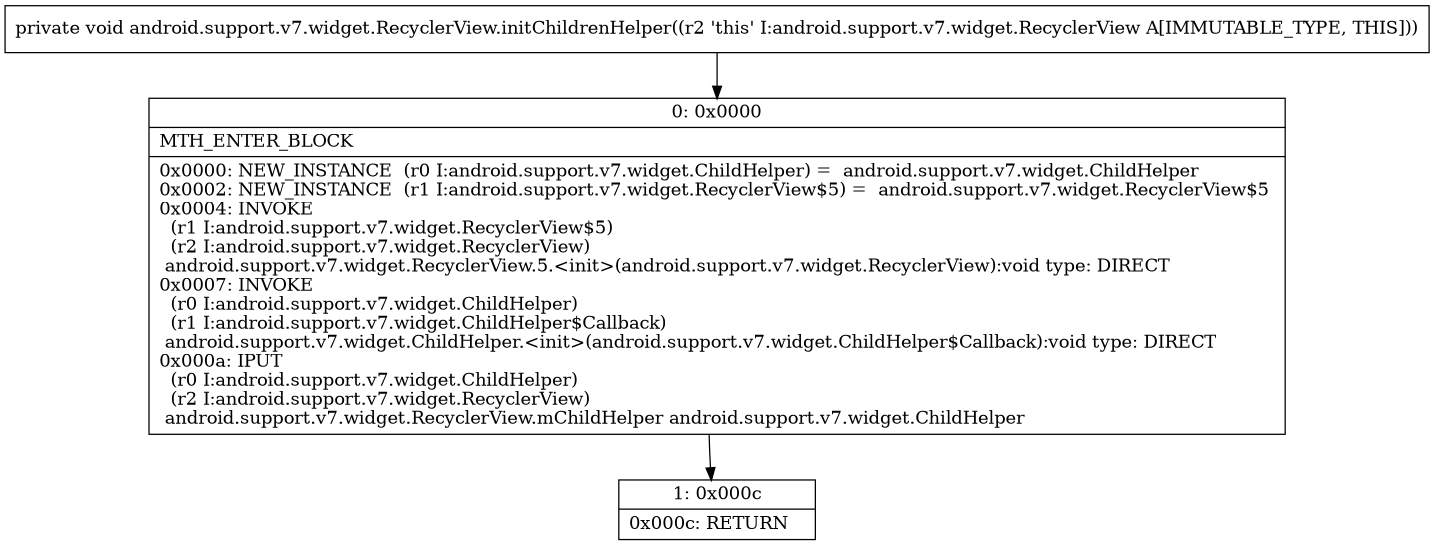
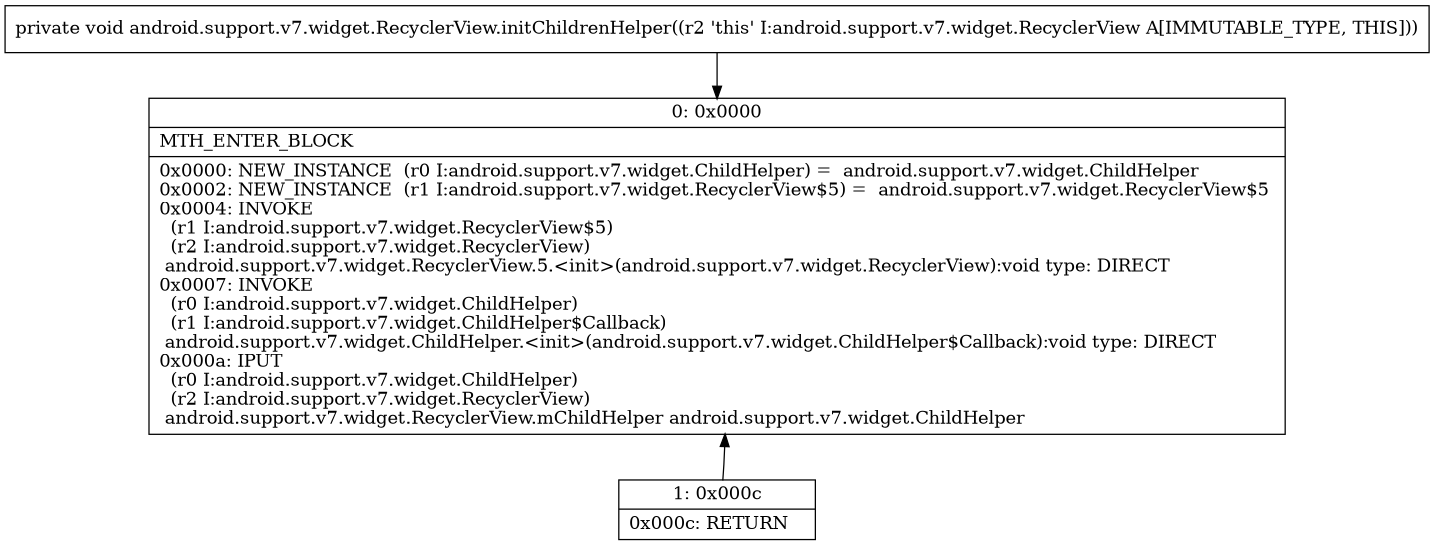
edge "0: 0x0000" -> "1: 0x000c": reversed
